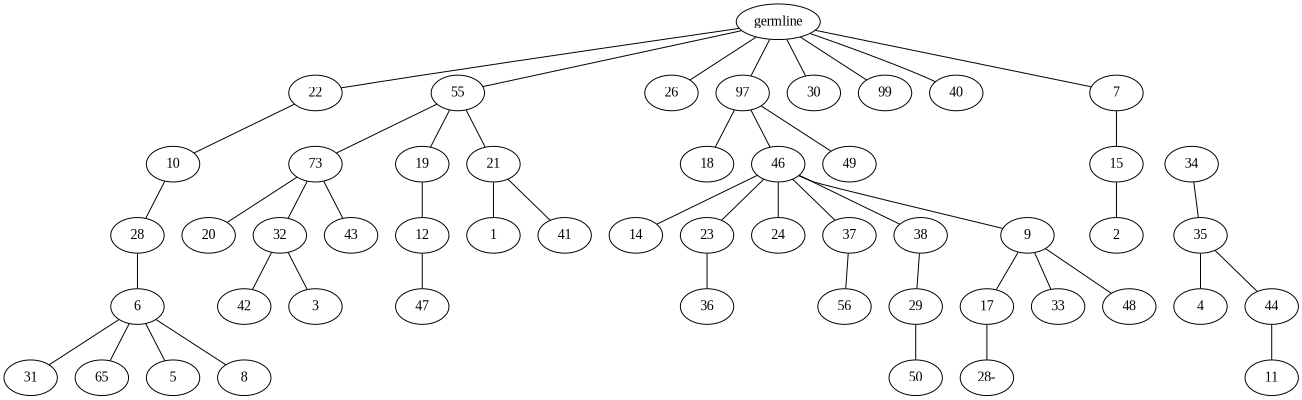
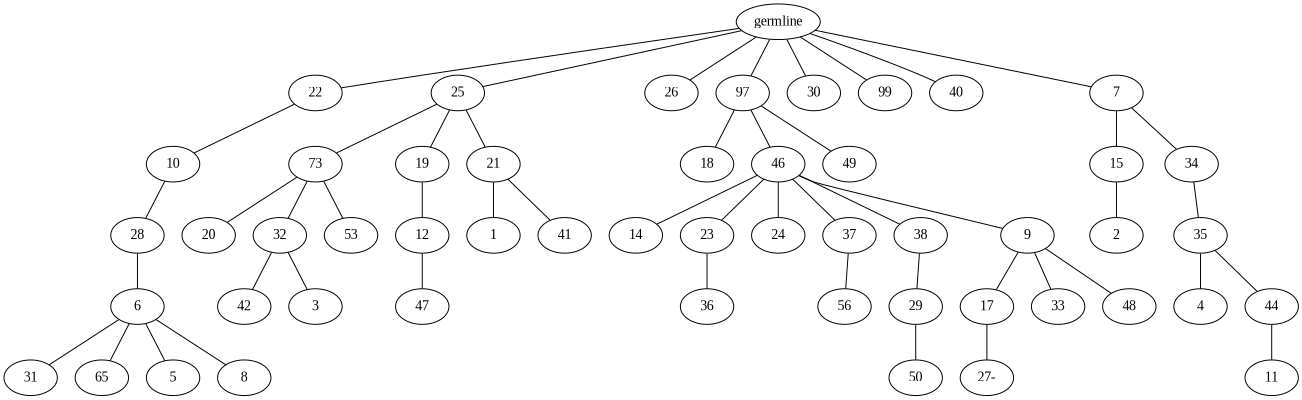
node "55": label "55" -> "25"
edge "7" -- "34": added
node "43": label "43" -> "53"
node "28-": label "28-" -> "27-"
